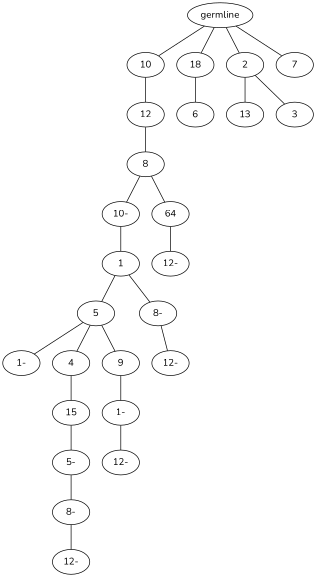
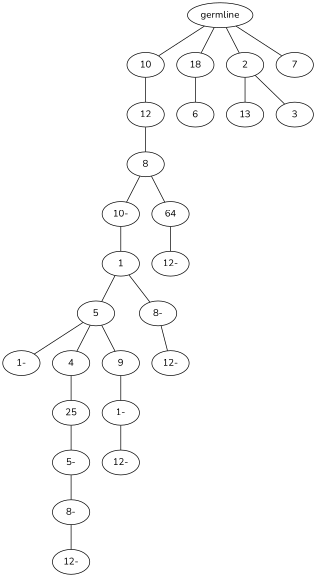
node "15": label "15" -> "25"
